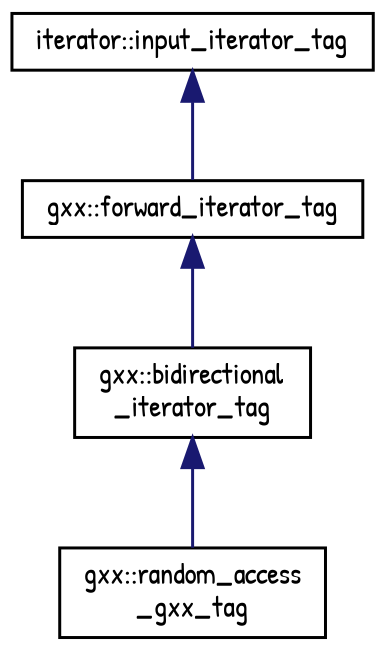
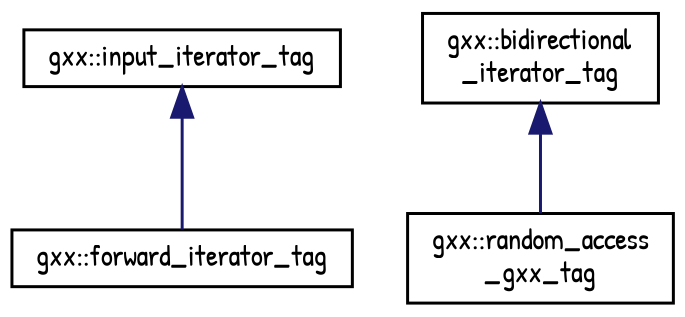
node "iterator::input_iterator_tag": label "iterator::input_iterator_tag" -> "gxx::input_iterator_tag"
edge "gxx::bidirectional _iterator_tag" -> "gxx::forward_iterator_tag": removed
